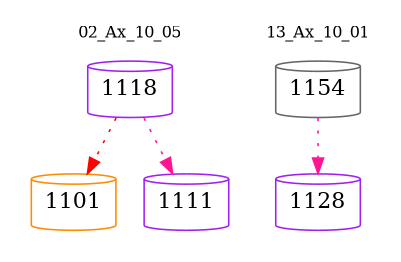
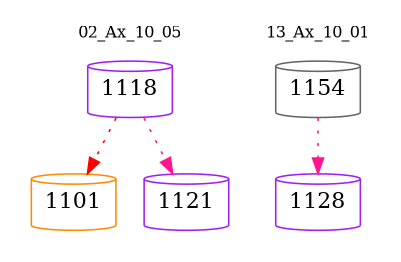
node "1111": label "1111" -> "1121"
